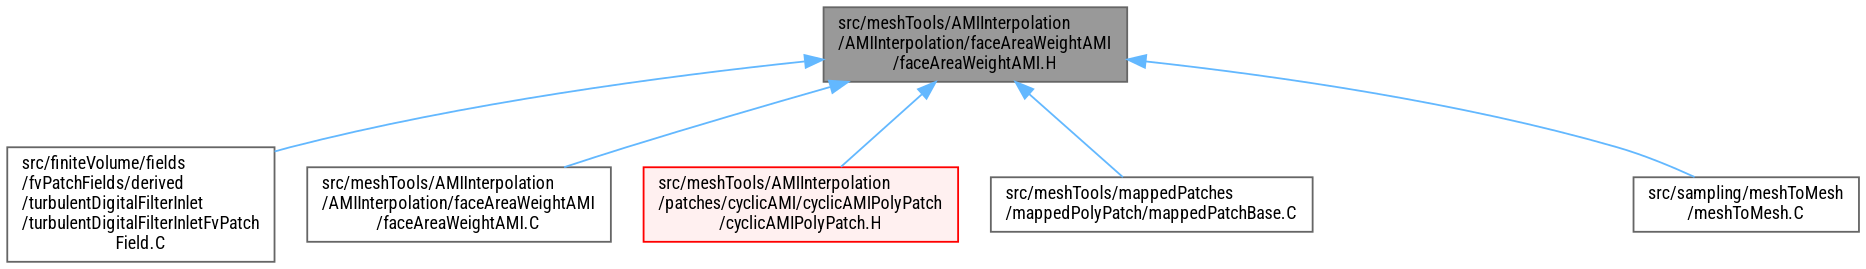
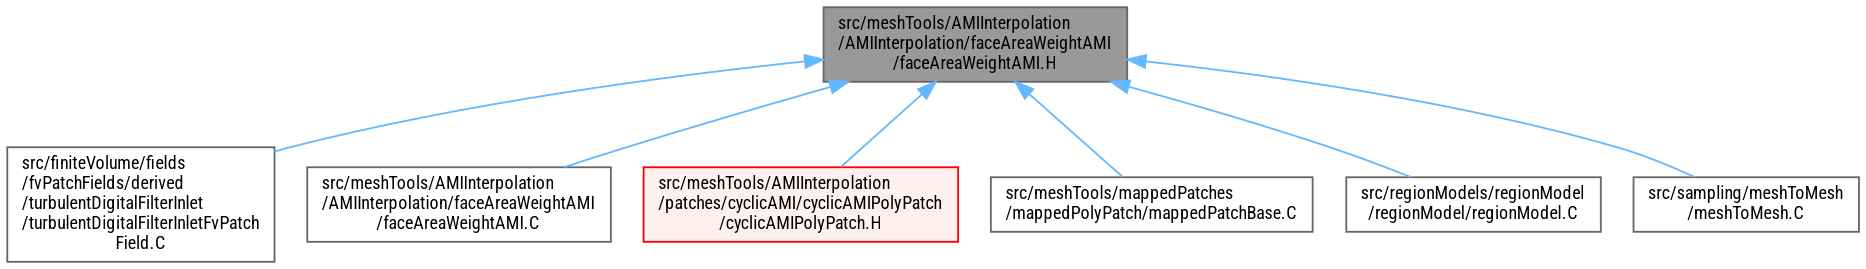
node "src/regionModels/regionModel /regionModel/regionModel.C": added
